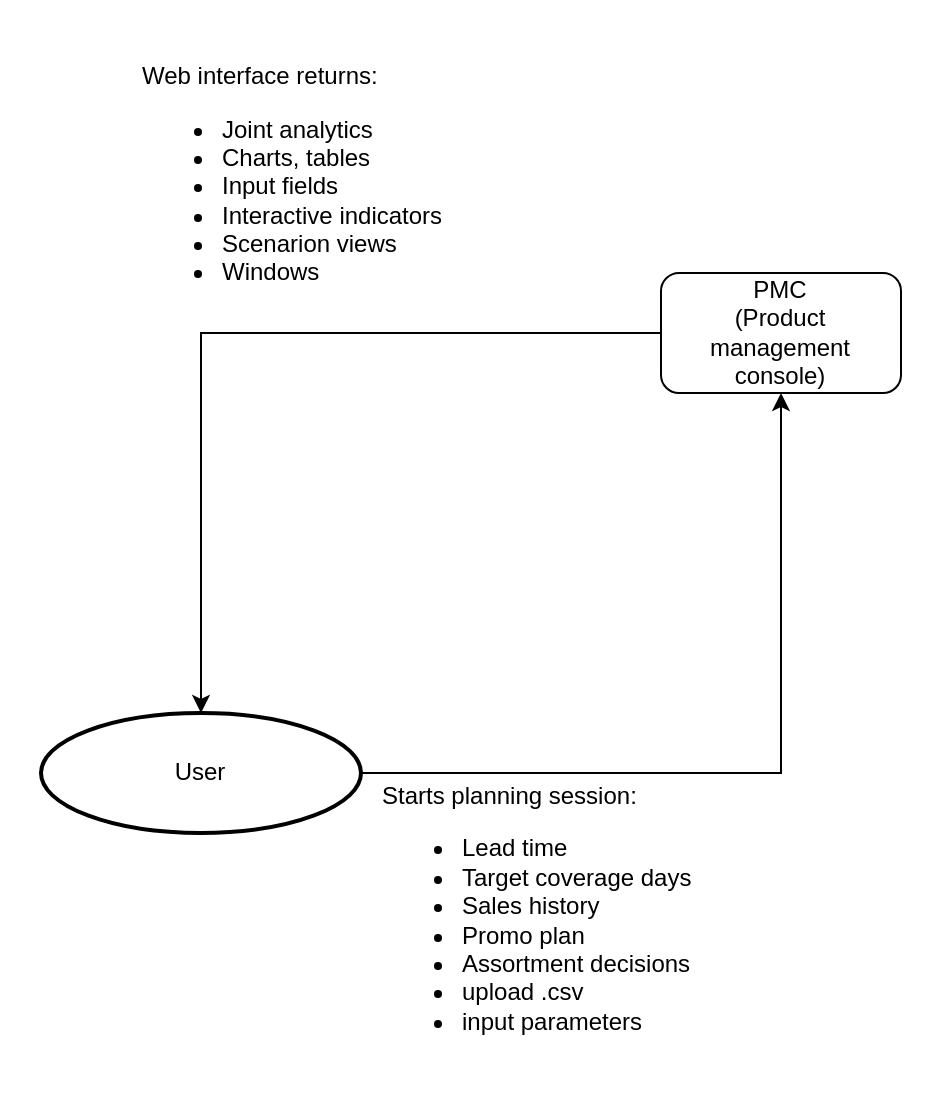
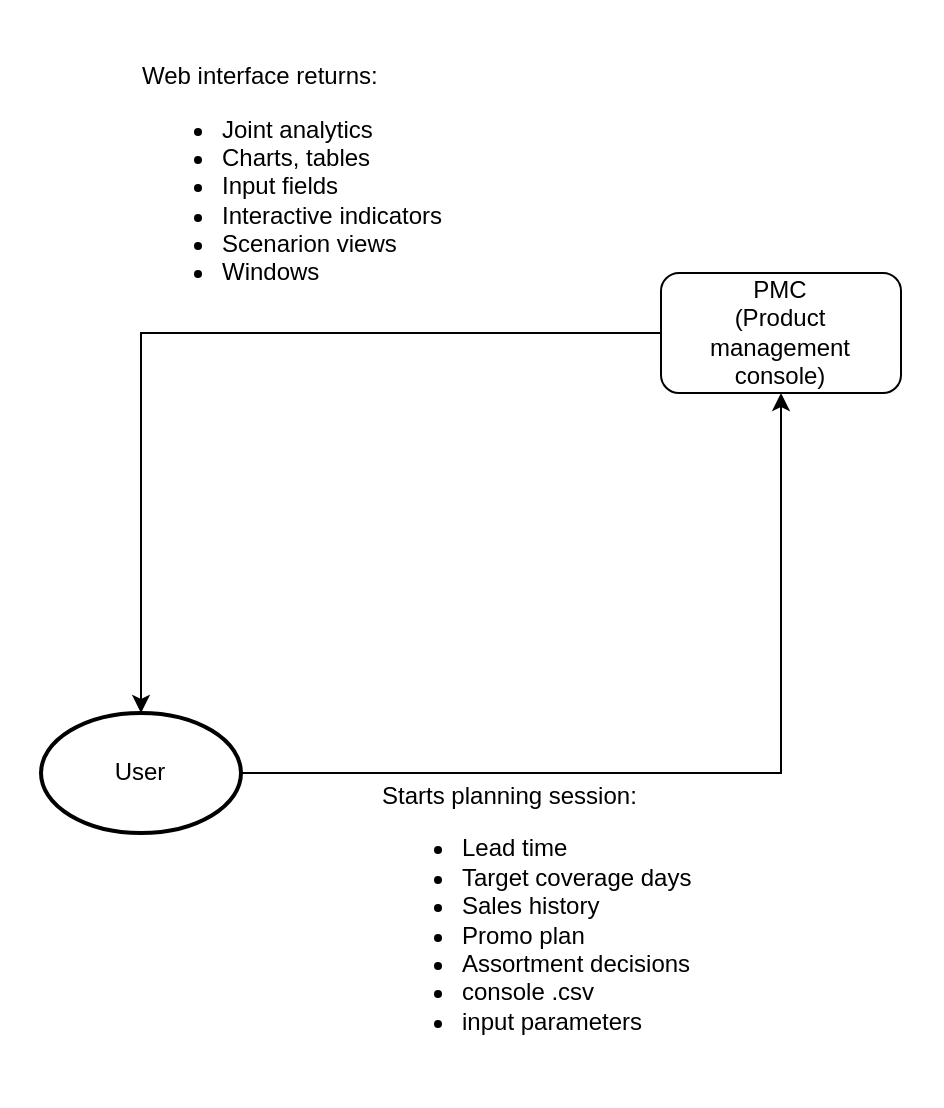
node "User": size 320x120 -> 200x120
node "Starts planning session: Lead time Target coverage days Sales history Promo plan Assortment decisions upload .csv input parameters": label "Starts planning session: Lead time Target coverage days Sales history Promo plan Assortment decisions upload .csv input parameters" -> "Starts planning session: Lead time Target coverage days Sales history Promo plan Assortment decisions console .csv input parameters"
